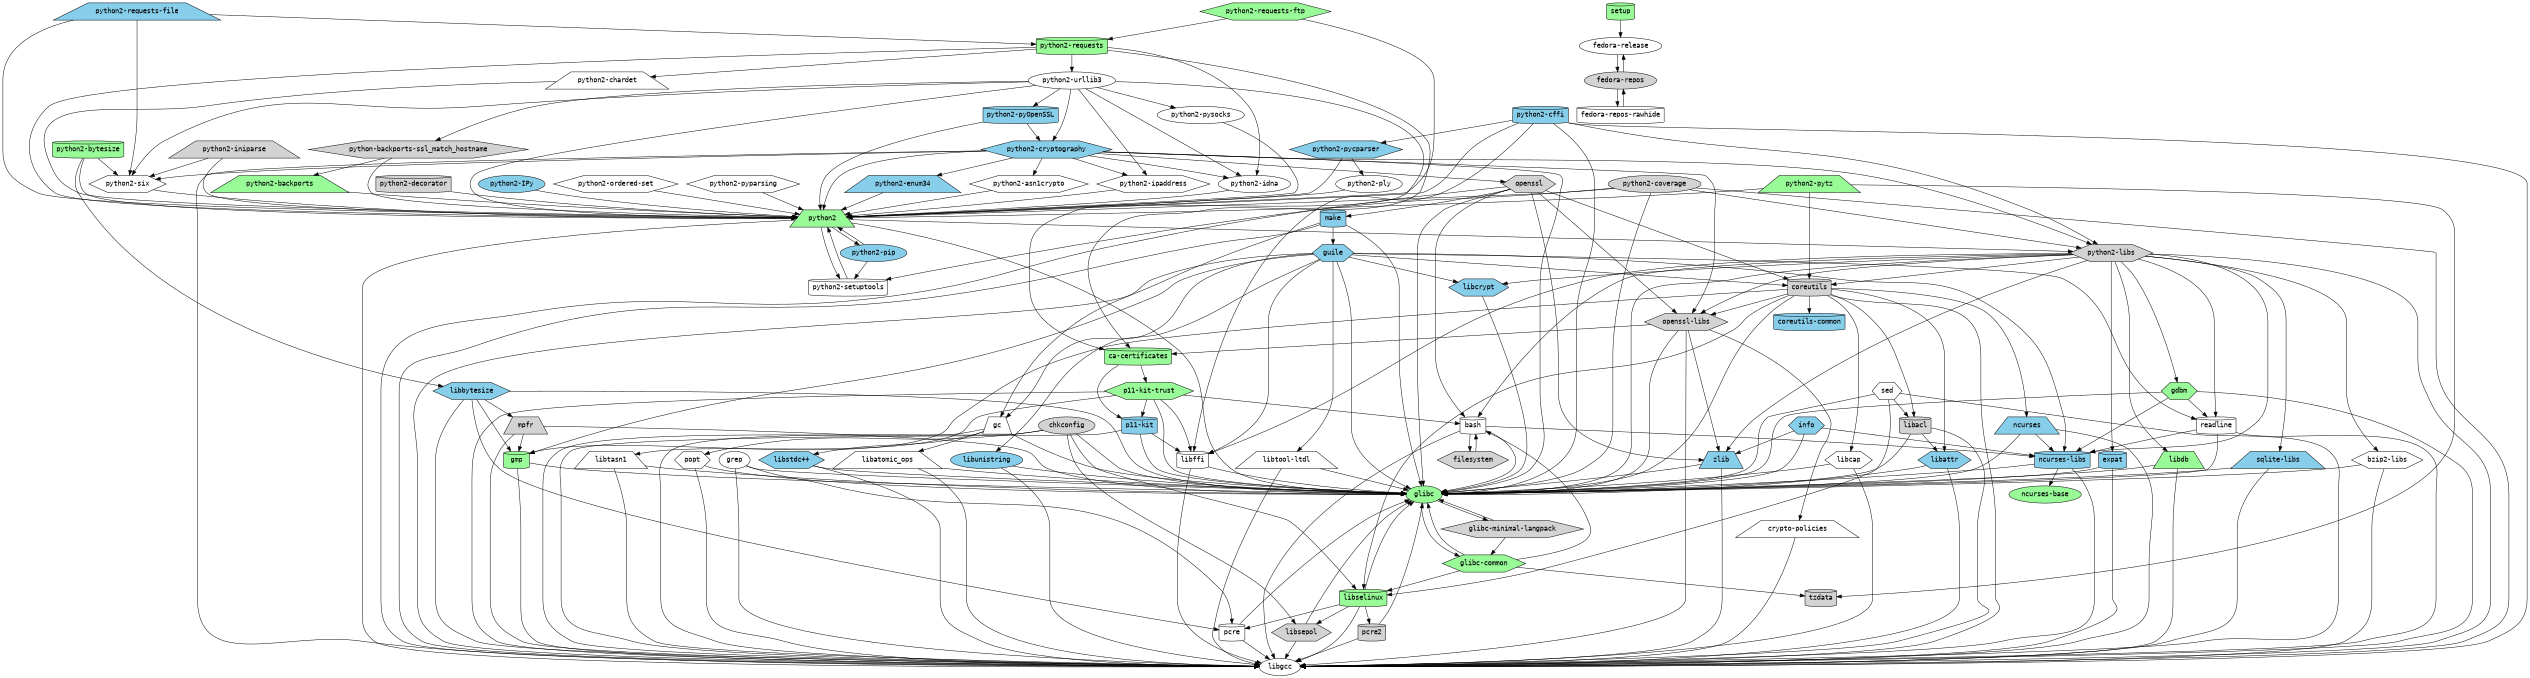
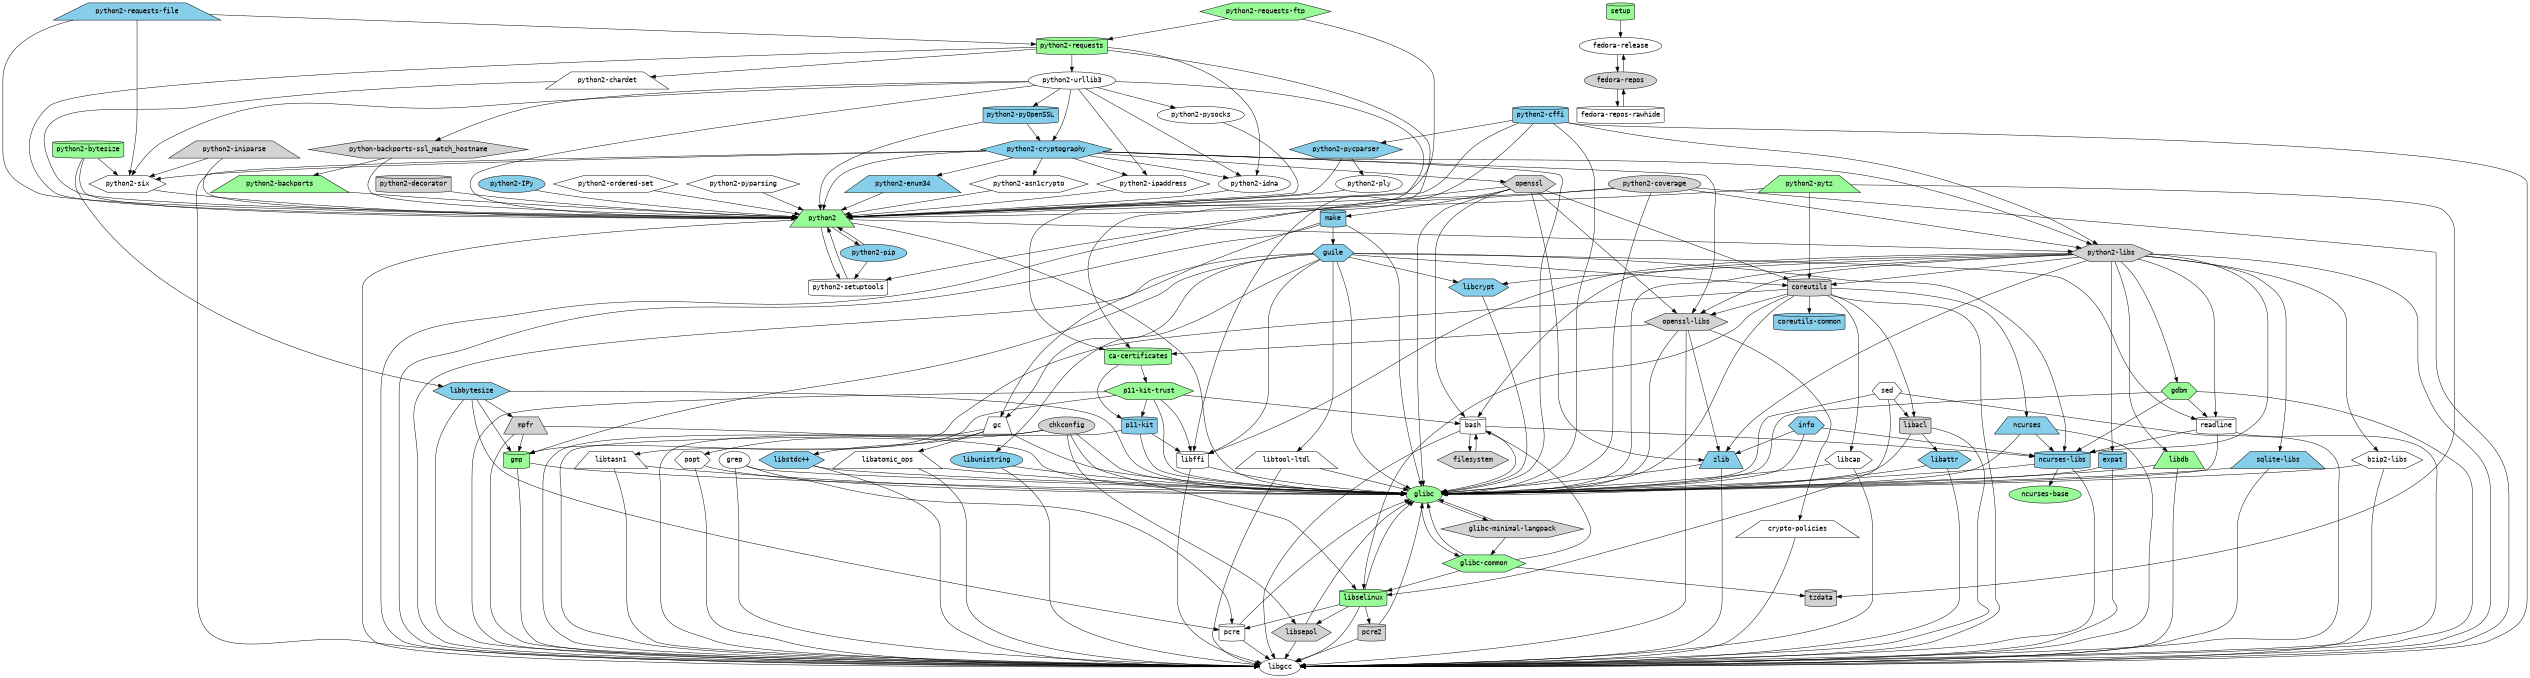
edge "coreutils" -> "libattr": removed
